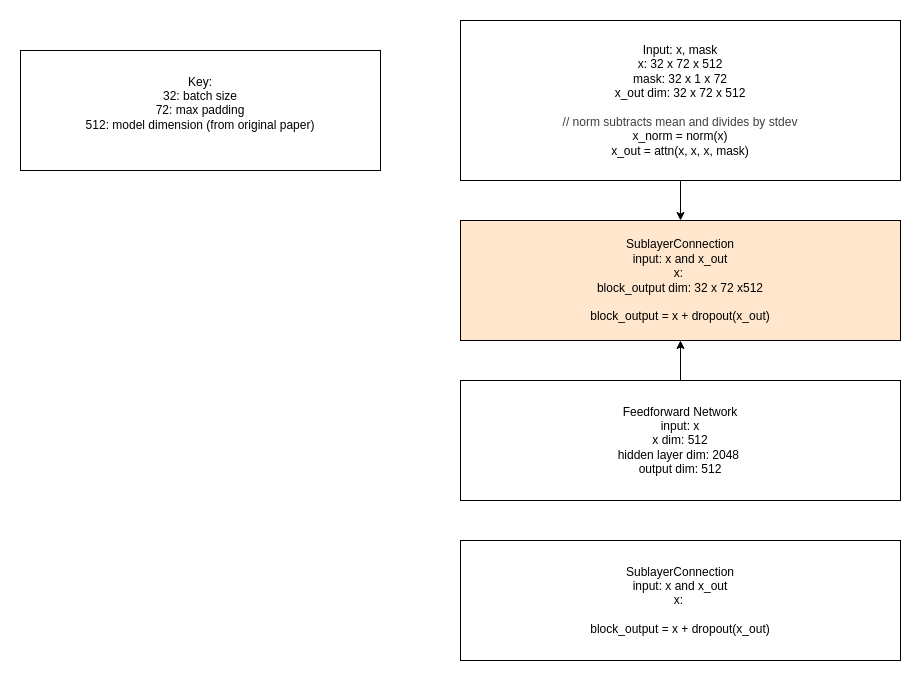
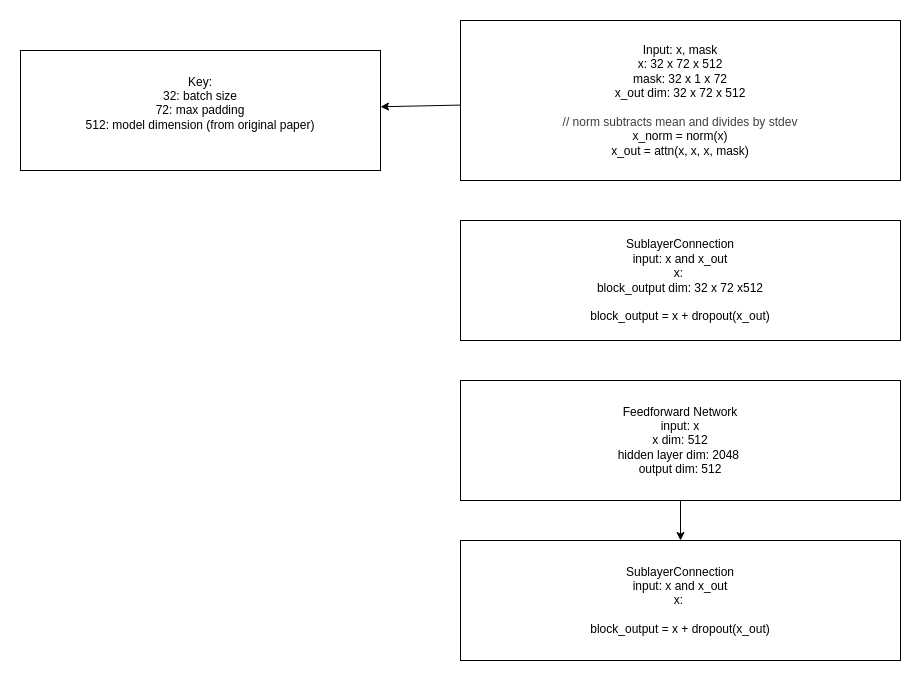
edge "Input: x, mask x: 32 x 72 x 512 mask: 32 x 1 x 72 x_out dim: 32 x 72 x 512 // norm subtracts mean and divides by stdev x_norm = norm(x) x_out = attn(x, x, x, mask)" -> "SublayerConnection input: x and x_out x: block_output dim: 32 x 72 x512 block_output = x + dropout(x_out)": now "Input: x, mask x: 32 x 72 x 512 mask: 32 x 1 x 72 x_out dim: 32 x 72 x 512 // norm subtracts mean and divides by stdev x_norm = norm(x) x_out = attn(x, x, x, mask)" -> "Key: 32: batch size 72: max padding 512: model dimension (from original paper)"
node "SublayerConnection input: x and x_out x: block_output dim: 32 x 72 x512 block_output = x + dropout(x_out)": fillcolor #ffe6cc -> #ffffff
edge "Feedforward Network input: x x dim: 512 hidden layer dim: 2048 output dim: 512" -> "SublayerConnection input: x and x_out x: block_output dim: 32 x 72 x512 block_output = x + dropout(x_out)": now "Feedforward Network input: x x dim: 512 hidden layer dim: 2048 output dim: 512" -> "SublayerConnection input: x and x_out x: block_output = x + dropout(x_out)"
